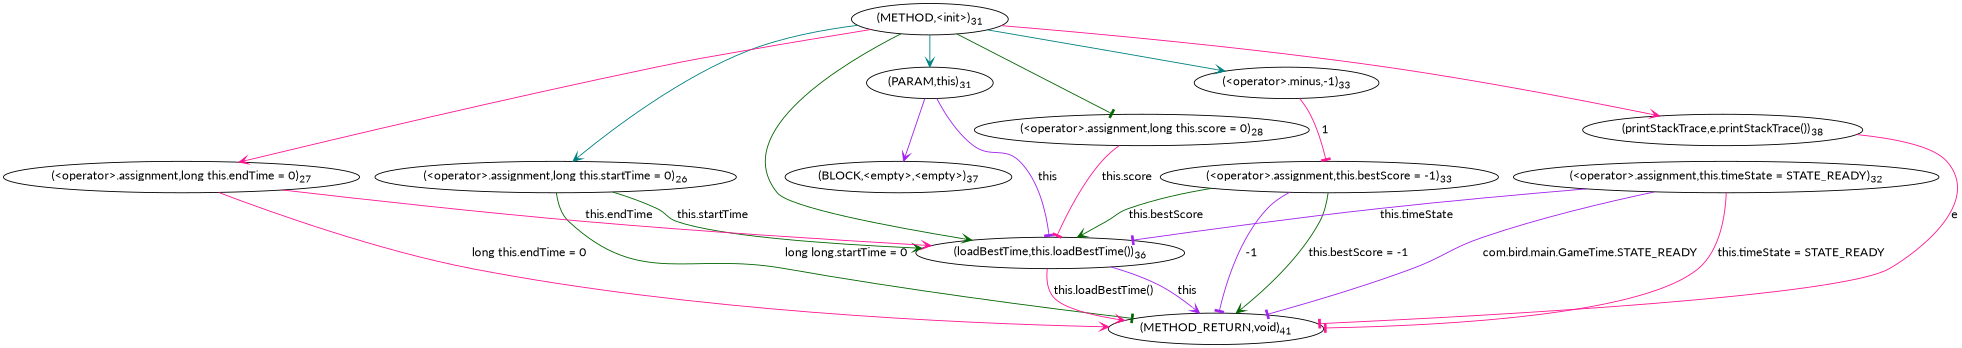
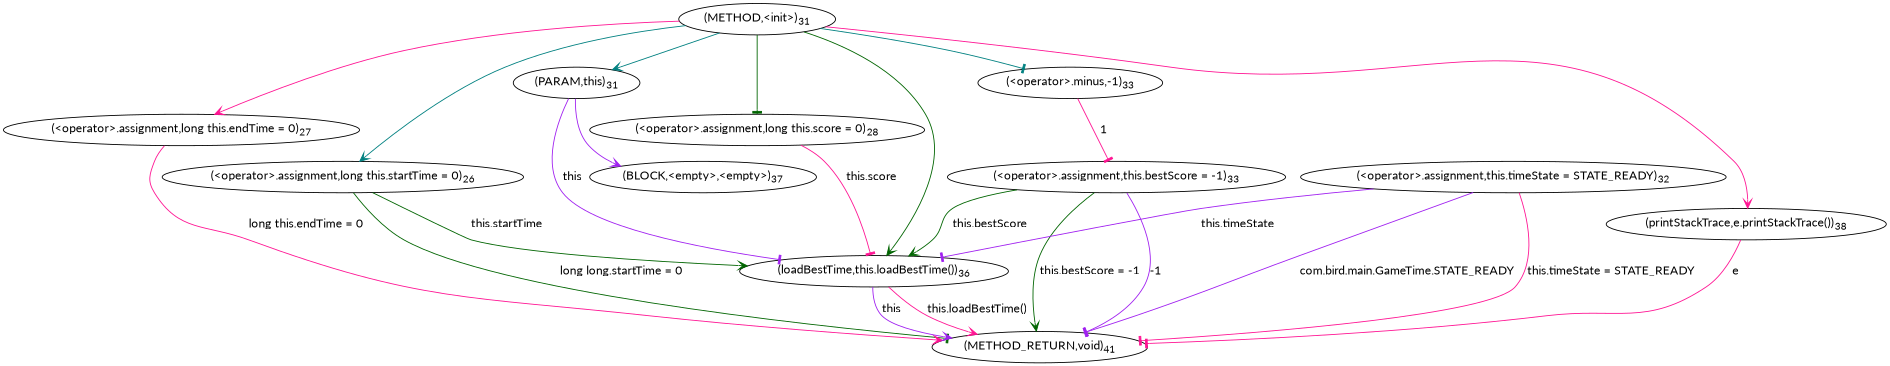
edge "(METHOD,<init>)" -> "(<operator>.minus,-1)": arrowhead vee -> tee
edge "(<operator>.assignment,long this.endTime = 0)" -> "(loadBestTime,this.loadBestTime())": removed, label "this.endTime"
